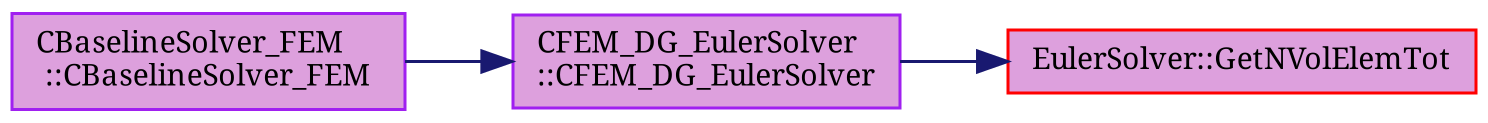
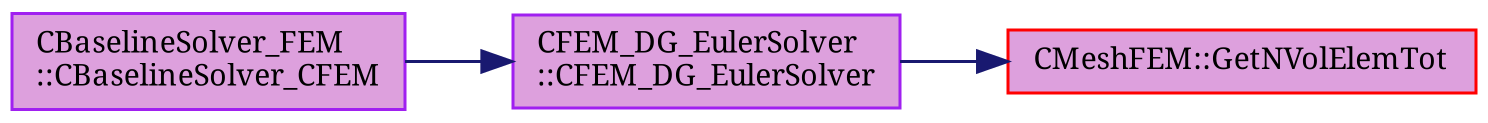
node "CBaselineSolver_FEM ::CBaselineSolver_FEM": label "CBaselineSolver_FEM ::CBaselineSolver_FEM" -> "CBaselineSolver_FEM ::CBaselineSolver_CFEM"
node "EulerSolver::GetNVolElemTot": label "EulerSolver::GetNVolElemTot" -> "CMeshFEM::GetNVolElemTot"
